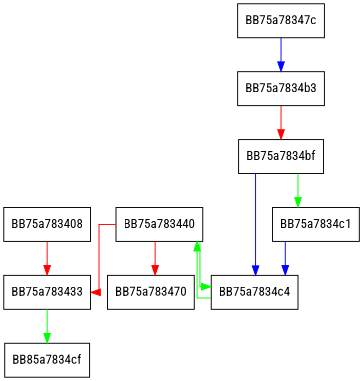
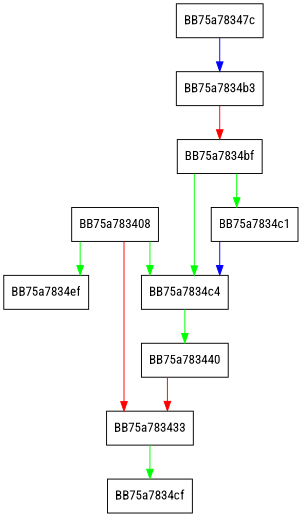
edge "BB75a7834bf" -> "BB75a7834c4": color blue -> green
edge "BB75a783440" -> "BB75a7834c4": now "BB75a783408" -> "BB75a7834c4"
node "BB75a7834ef": added
node "BB75a783470": removed
node "BB85a7834cf": label "BB85a7834cf" -> "BB75a7834cf"
